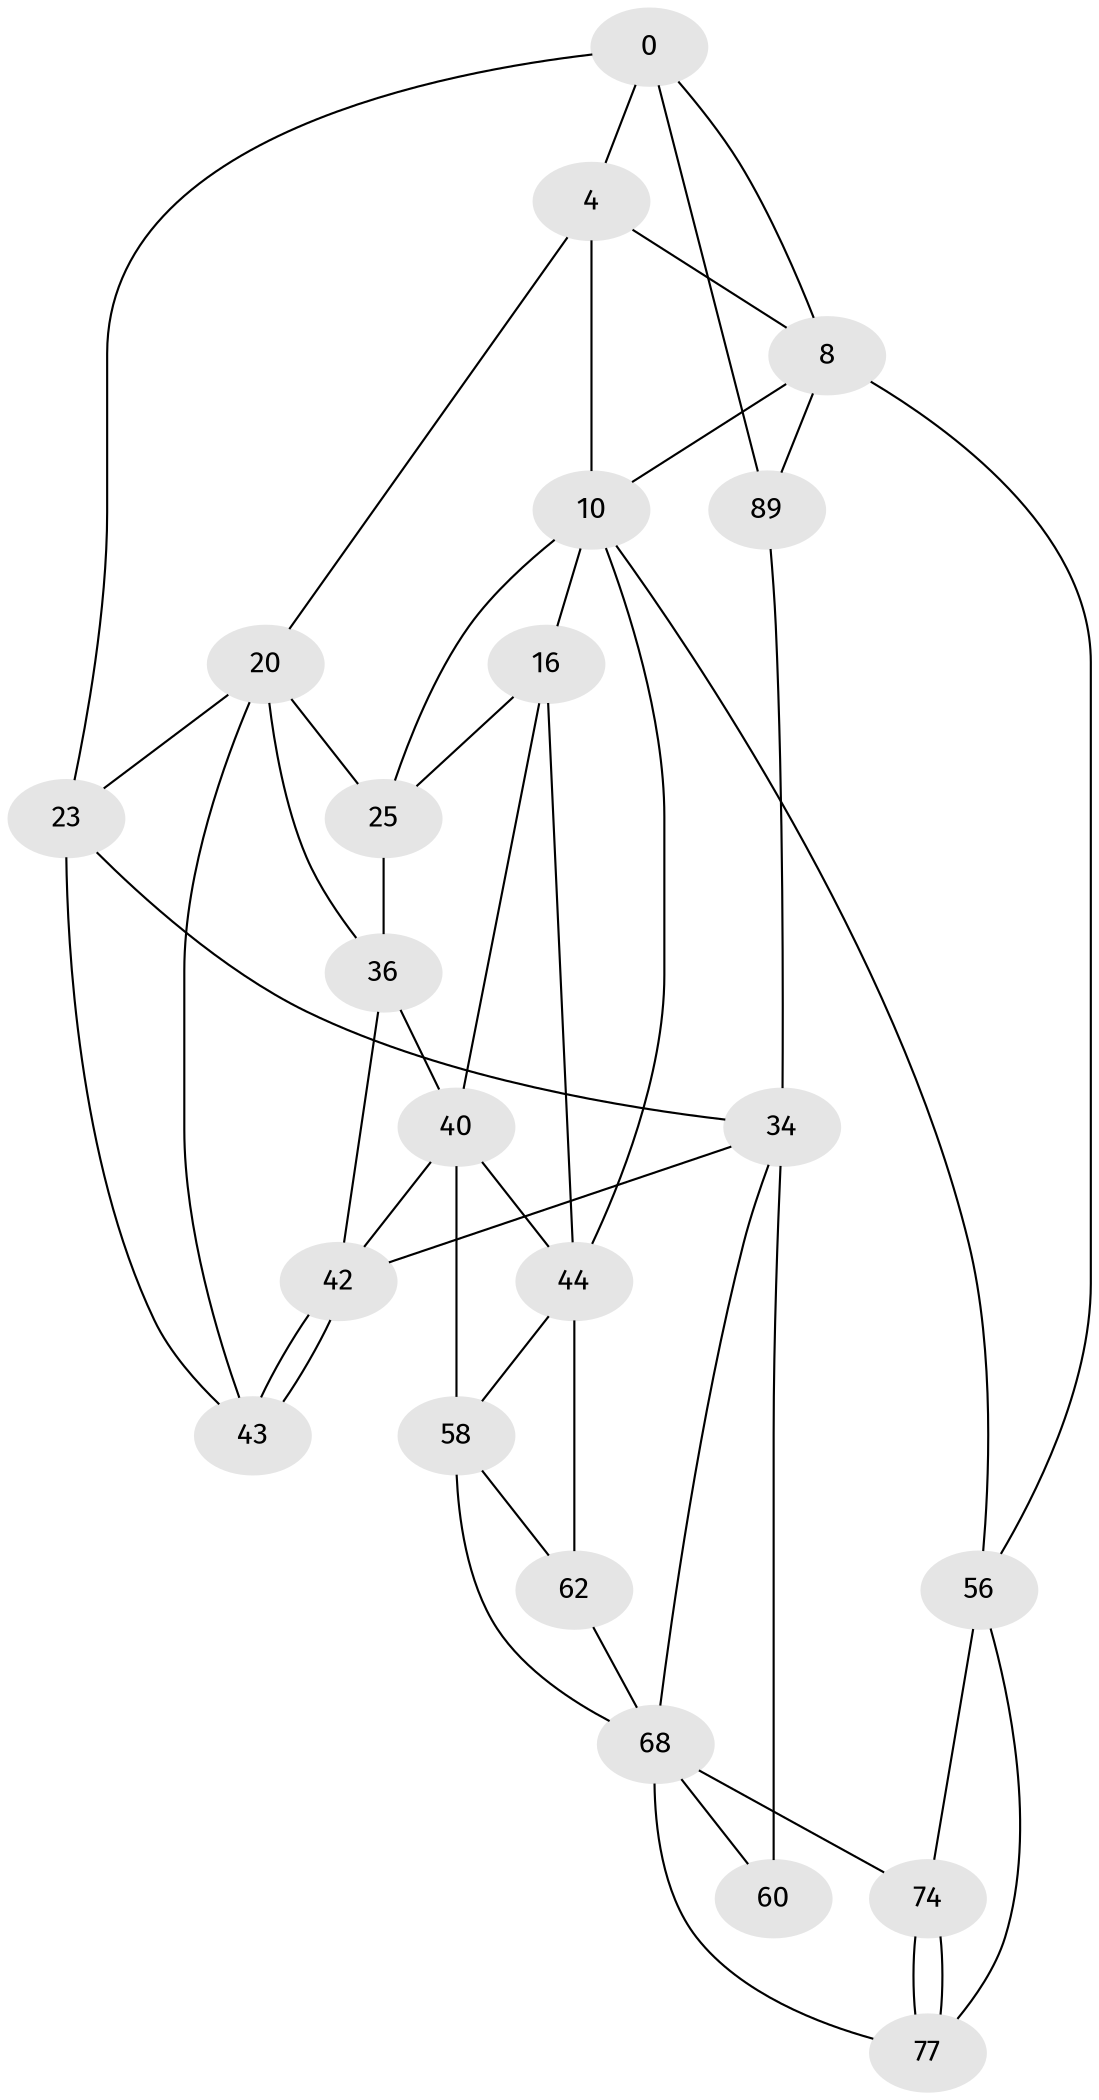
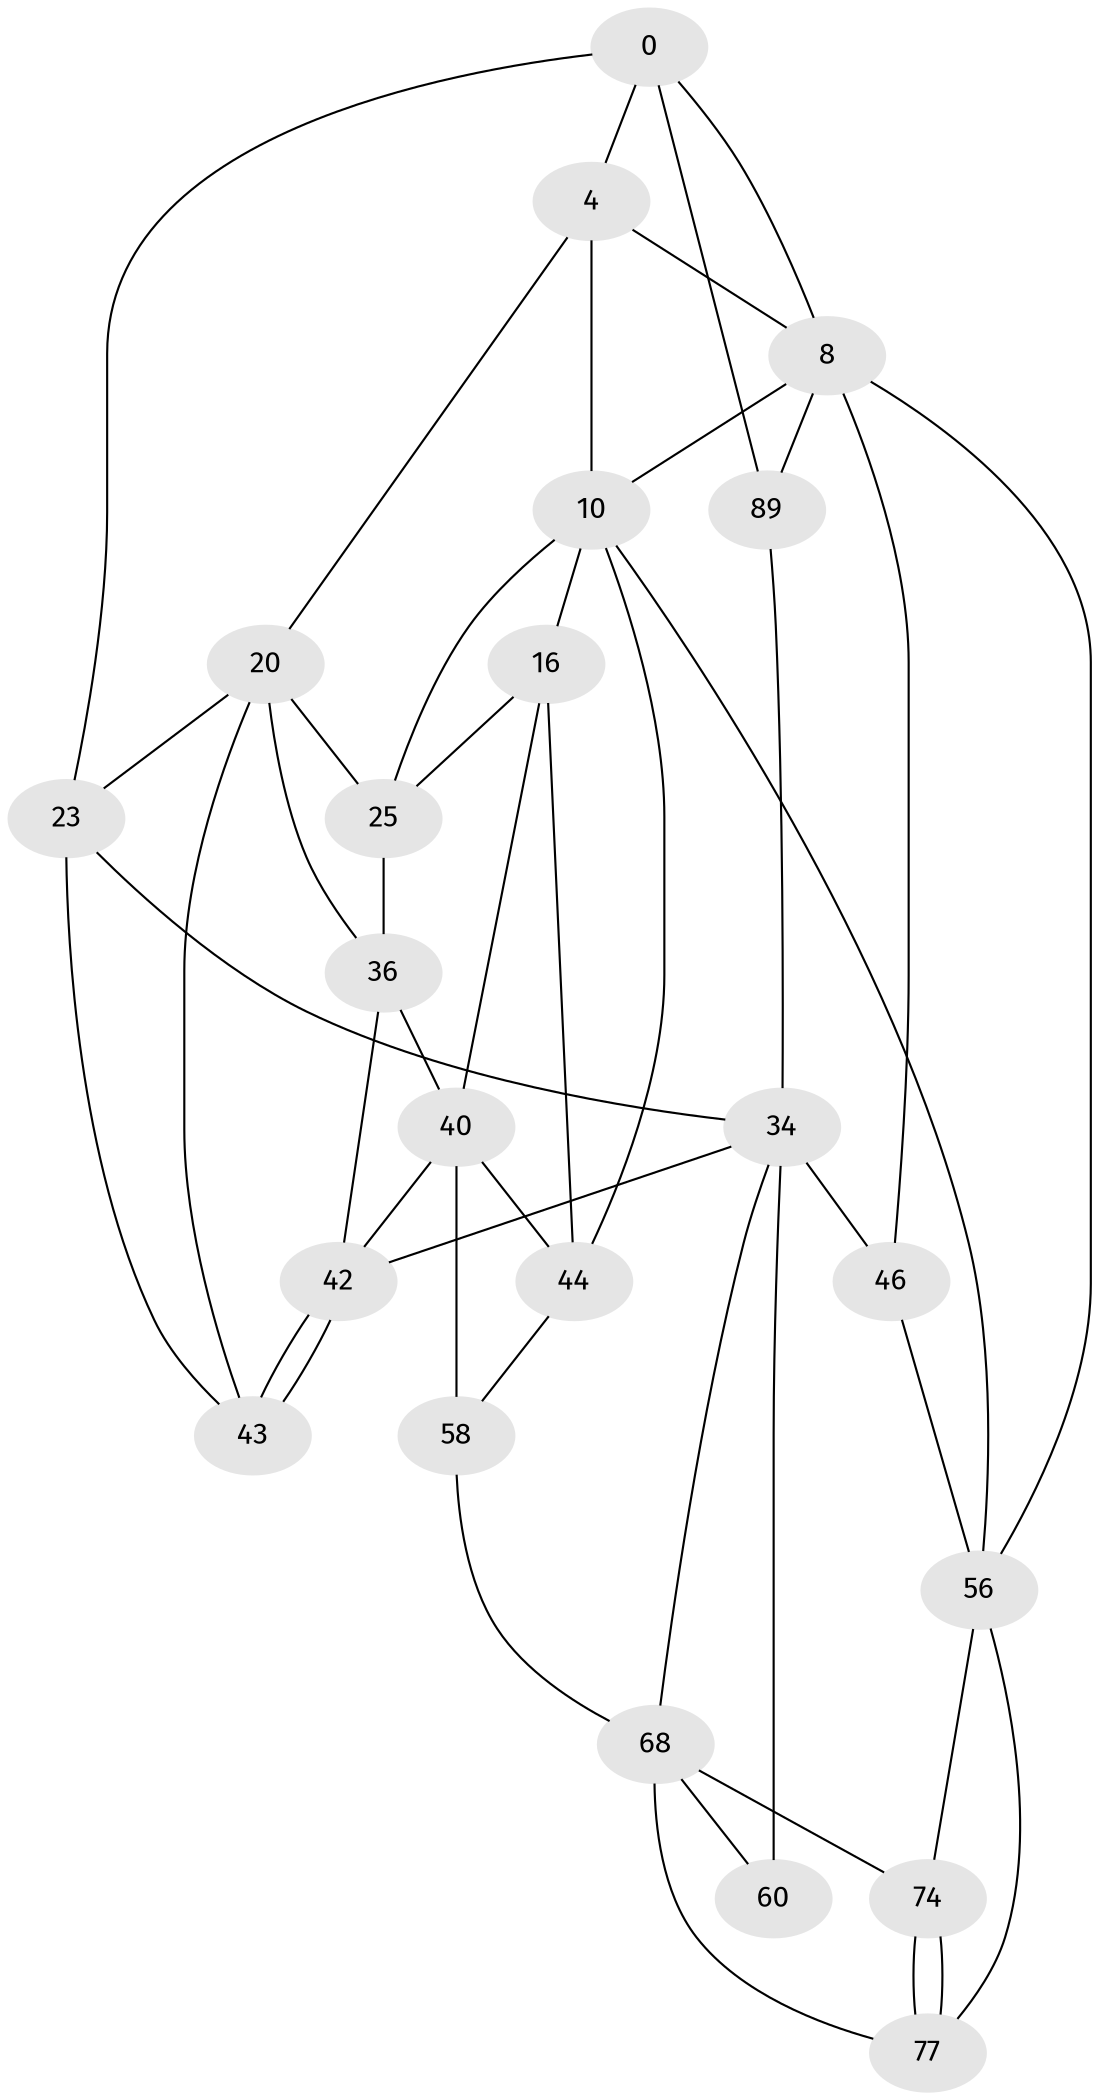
node "46": added
node "62": removed
